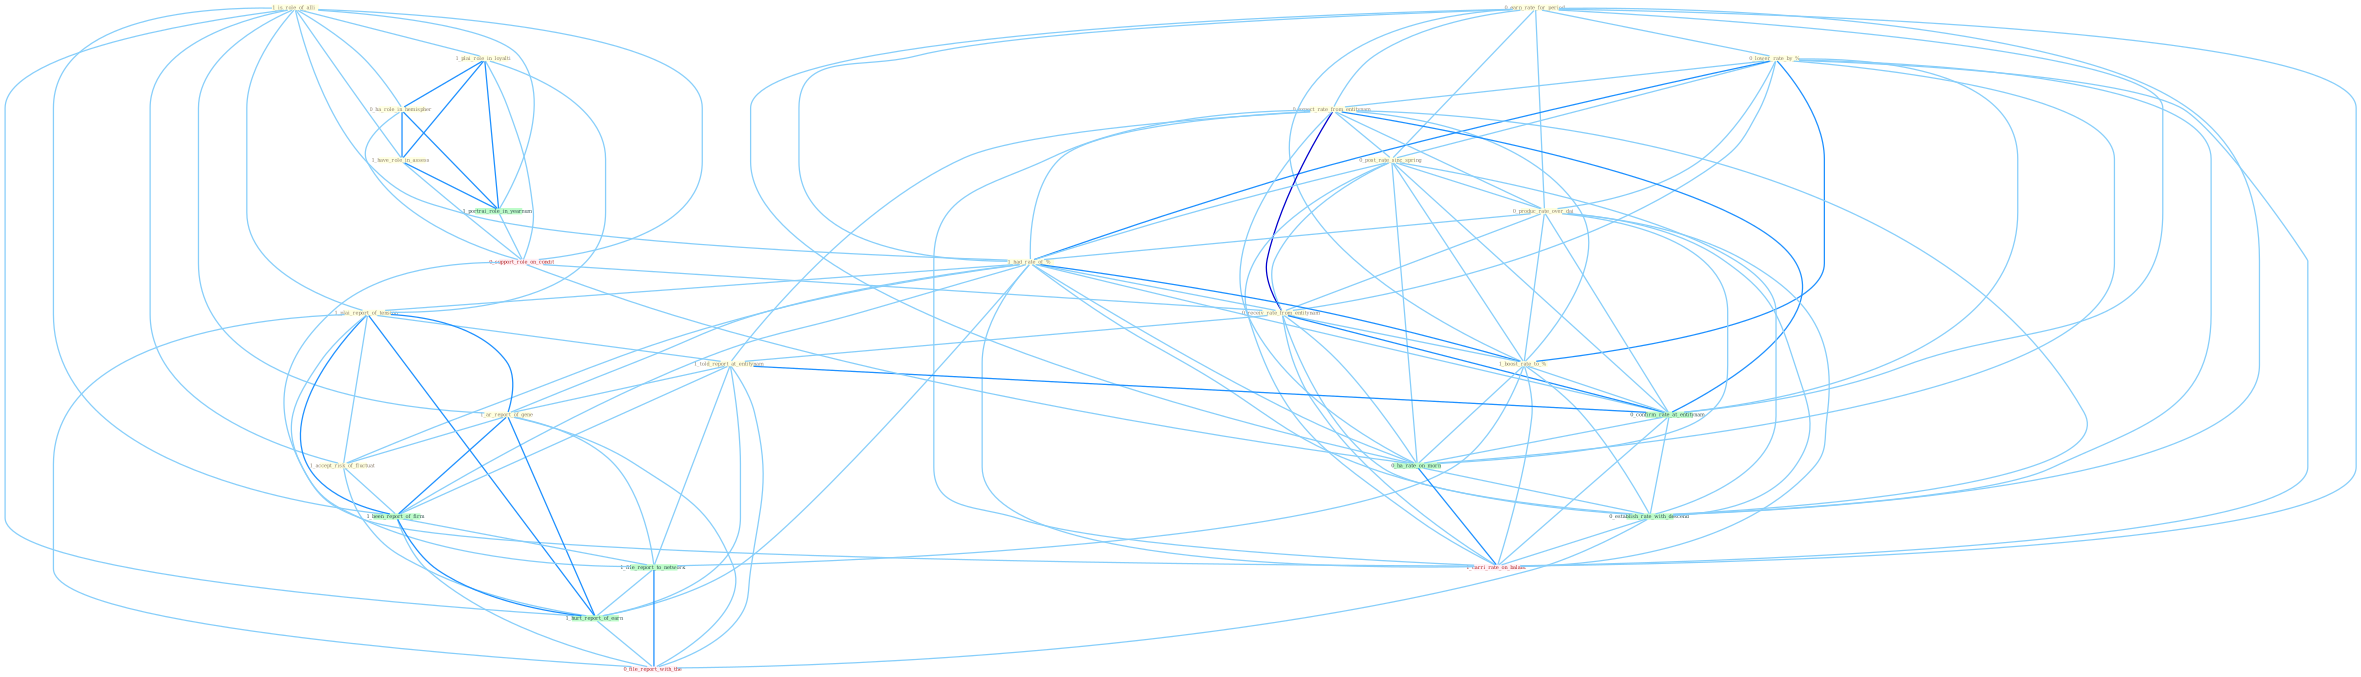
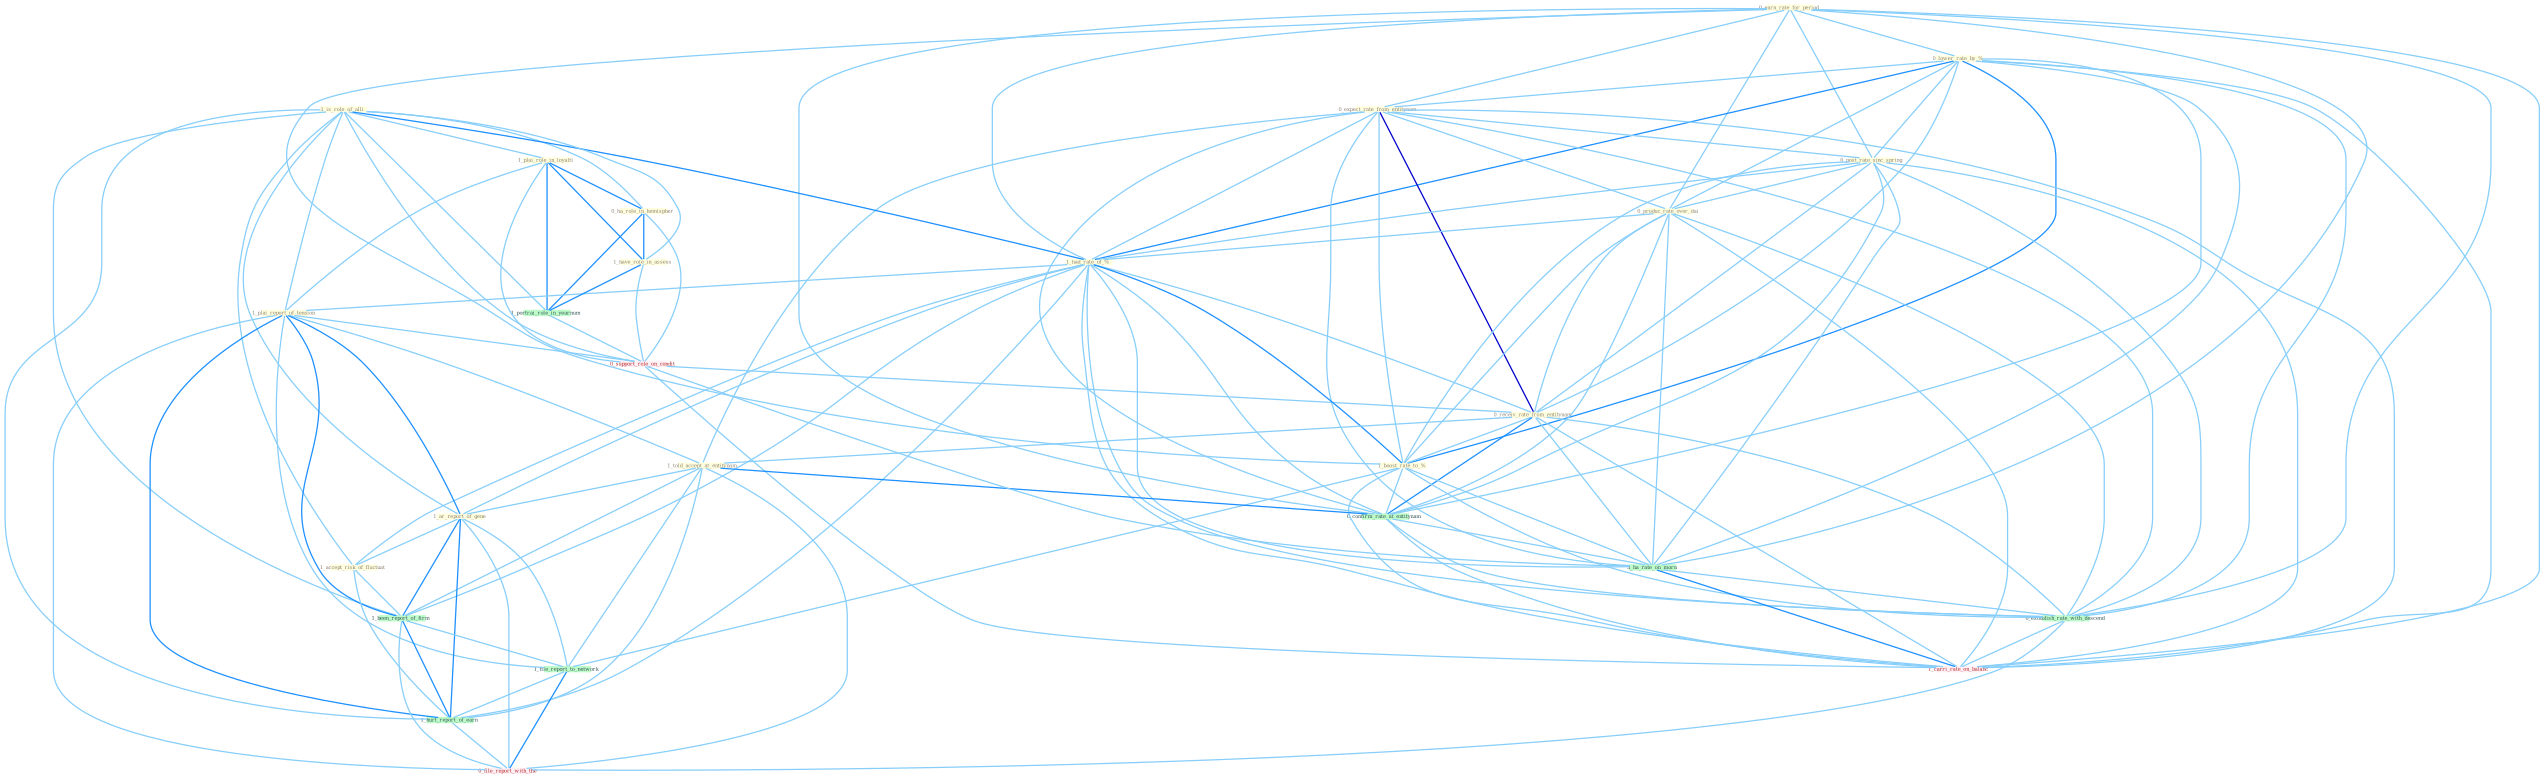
edge "0_expect_rate_from_entitynam" -- "0_confirm_rate_at_entitynam": color #1e90ff -> #87cefa
edge "1_is_role_of_alli" -- "1_had_rate_of_%": color #87cefa -> #1e90ff
node "1_told_report_at_entitynam": label "1_told_report_at_entitynam" -> "1_told_accept_at_entitynam"
edge "1_plai_report_of_tension" -- "1_accept_risk_of_fluctuat": now "1_plai_report_of_tension" -- "0_support_role_on_condit"
node "0_ha_rate_on_morn": label "0_ha_rate_on_morn" -> "3_ha_rate_on_morn"
